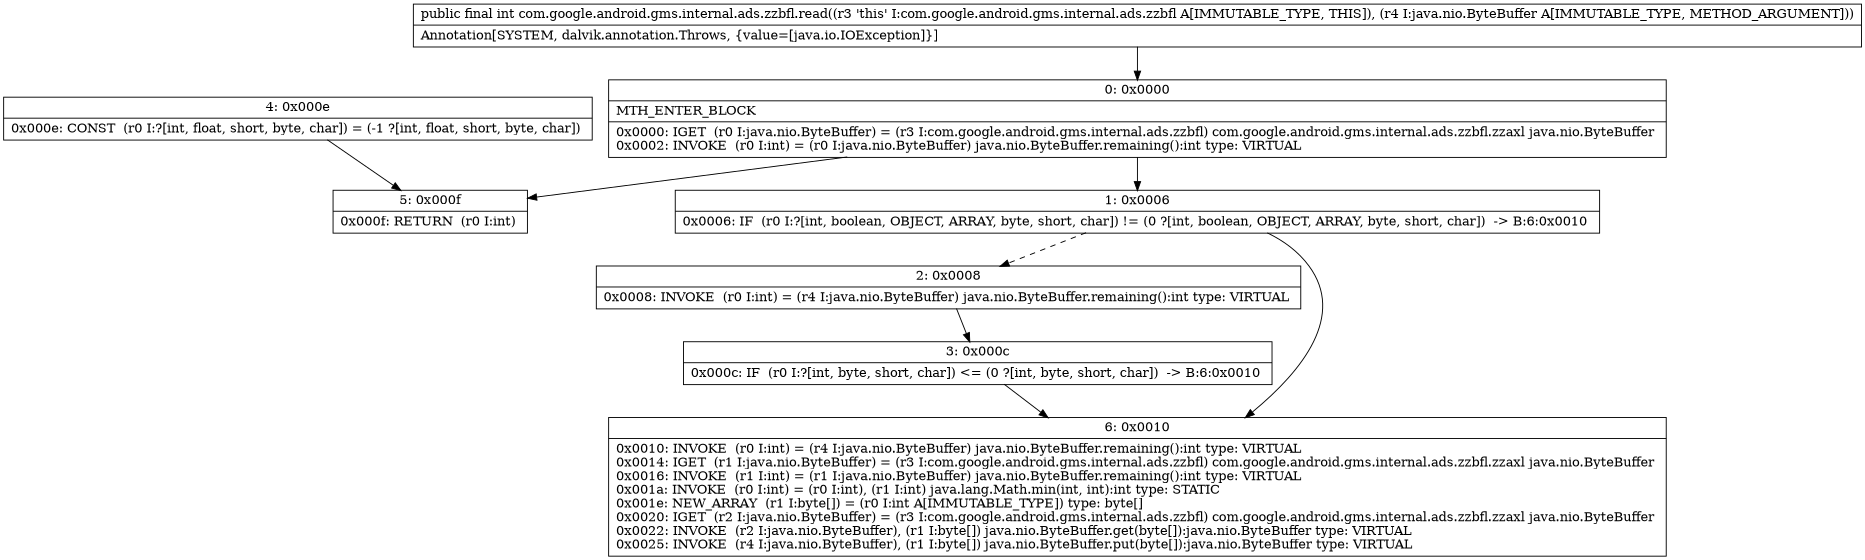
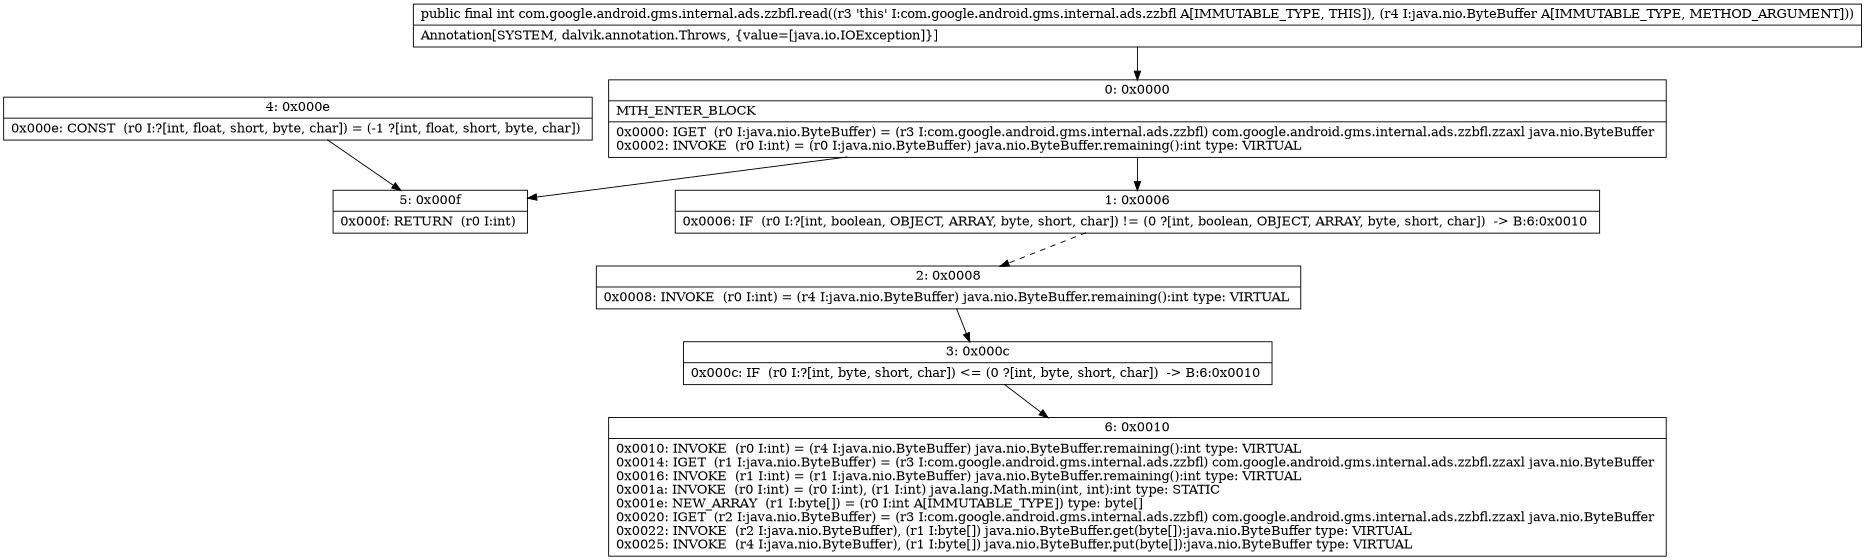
edge "1: 0x0006" -> "6: 0x0010": removed
